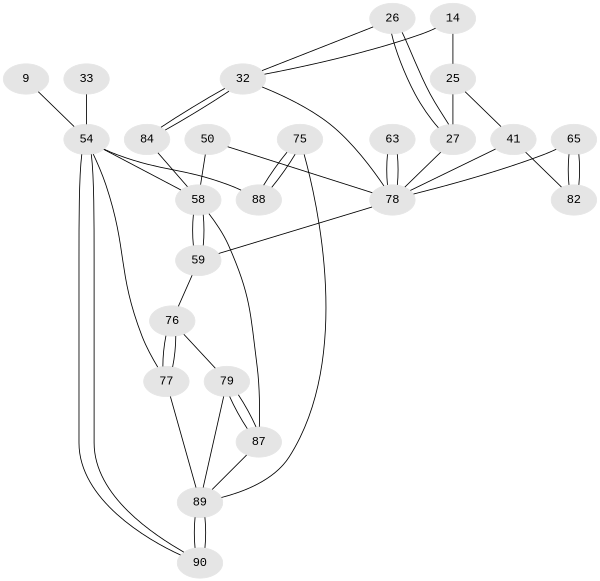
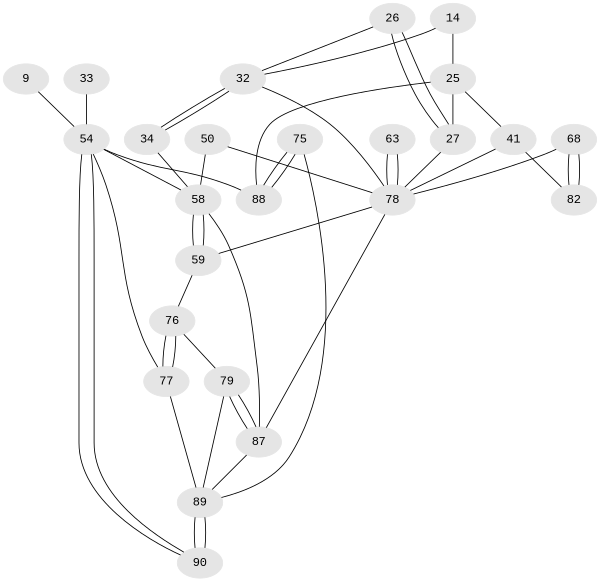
edge "25" -- "88": added
node "84": label "84" -> "34"
node "65": label "65" -> "68"
edge "78" -- "87": added
